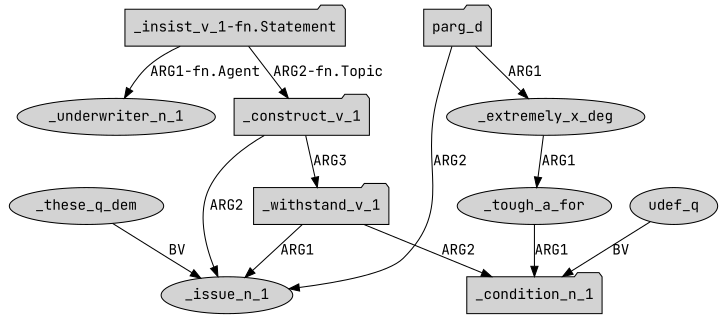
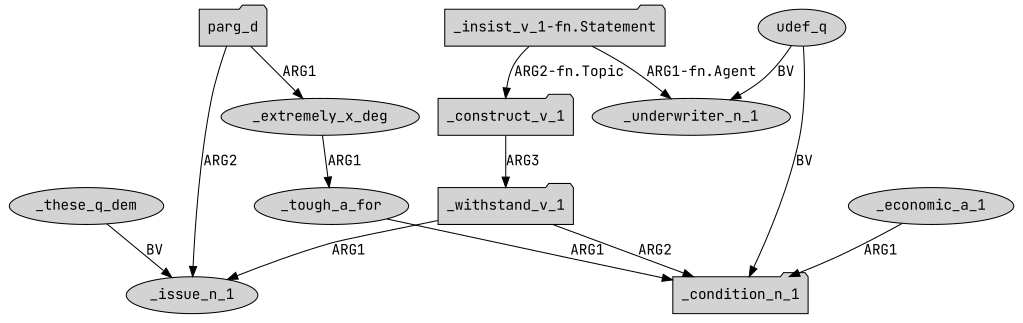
edge "udef_q" -> "_underwriter_n_1": added, label "BV"
edge "_construct_v_1" -> "_issue_n_1": removed, label "ARG2"
node "_economic_a_1": added
